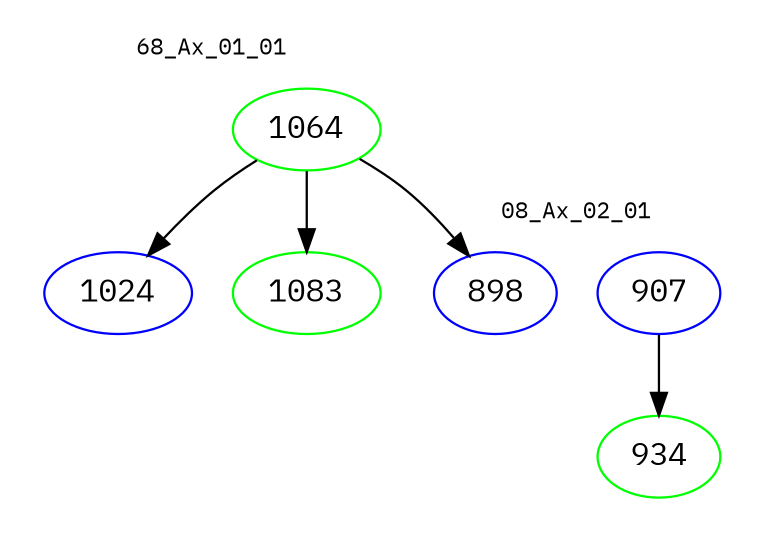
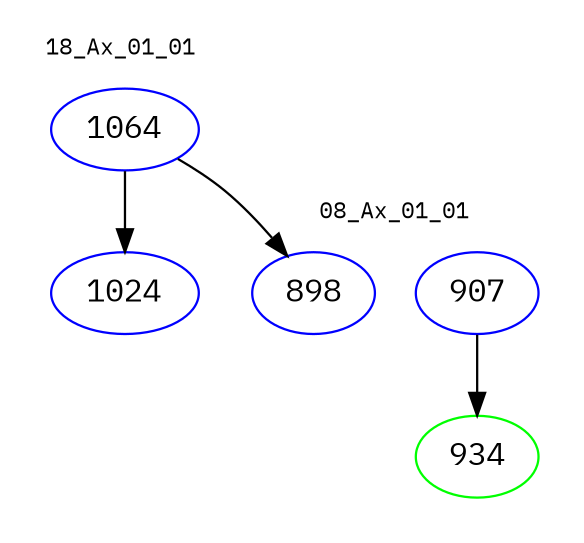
cluster "68_Ax_01_01": label "68_Ax_01_01" -> "18_Ax_01_01"
node "1064": color green -> blue
cluster "08_Ax_02_01": label "08_Ax_02_01" -> "08_Ax_01_01"
node "1083": removed
